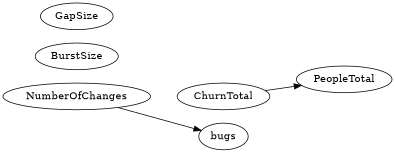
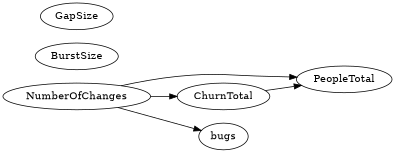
edge "NumberOfChanges" -> "PeopleTotal": added
edge "NumberOfChanges" -> "ChurnTotal": added
